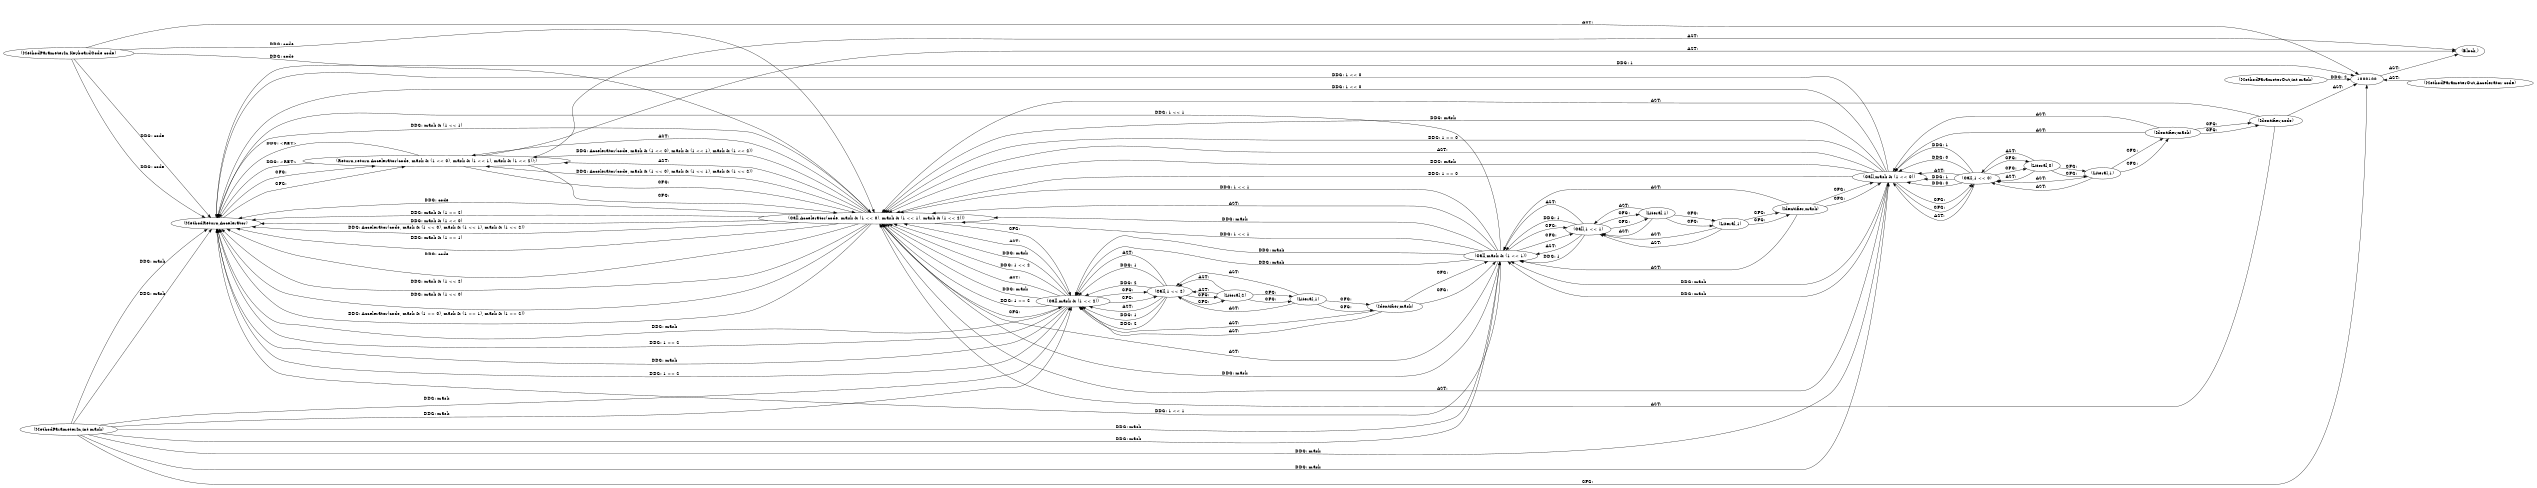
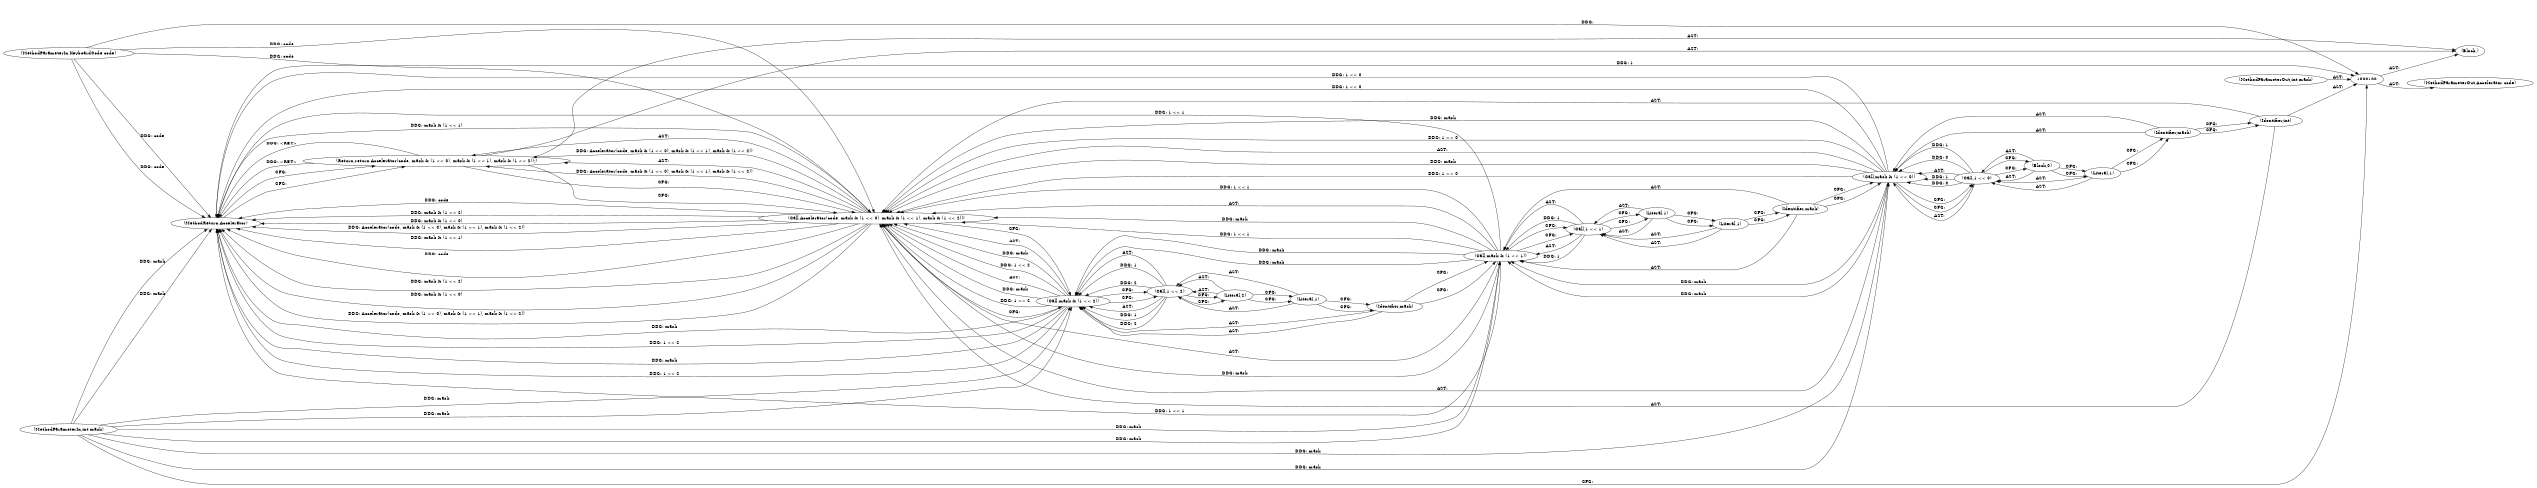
edge "(MethodParameterIn,KeyboardCode code)" -> "1000100": label "AST: " -> "DDG: "
edge "(MethodParameterOut,int mask)" -> "1000100": label "DDG: 2" -> "AST: "
edge "(MethodParameterOut,Accelerator code)" -> "1000100": reversed
node "(Identifier,code)": label "(Identifier,code)" -> "(Identifier,int)"
node "(Literal,0)": label "(Literal,0)" -> "(Block,0)"
